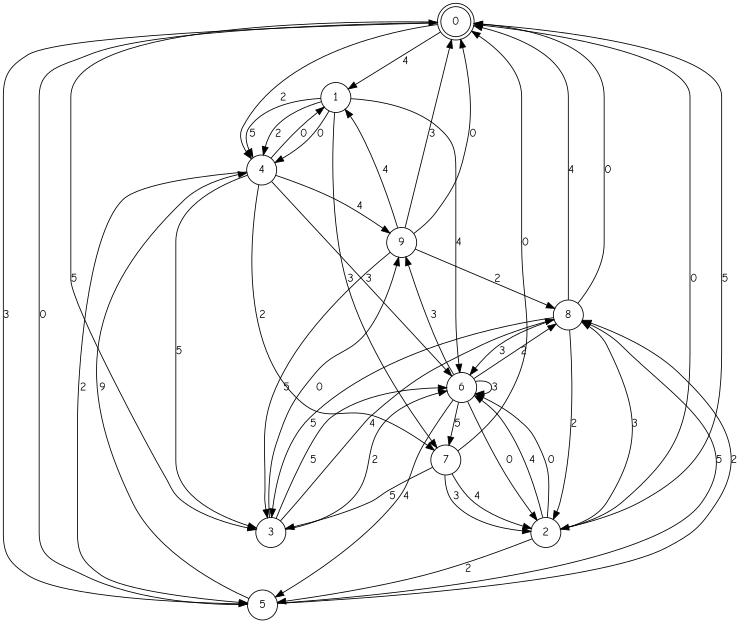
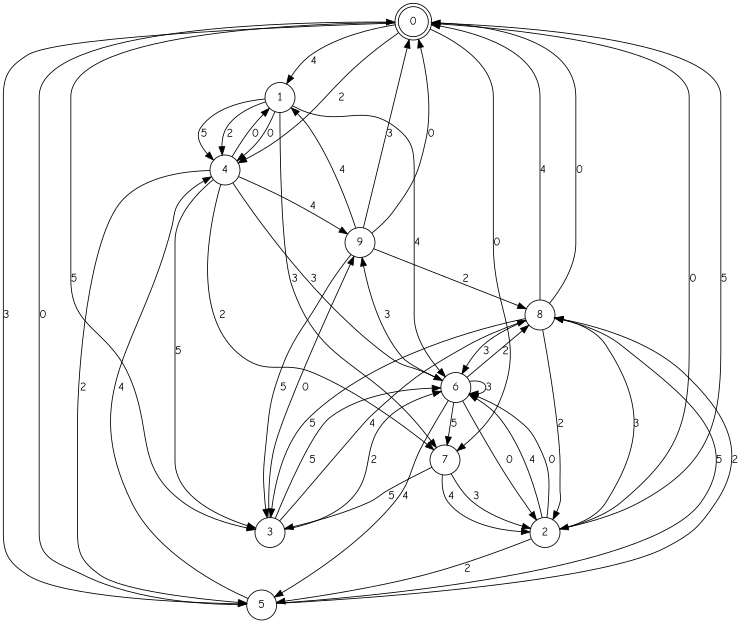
edge "7" -> "0": reversed
edge "5" -> "4": label "9" -> "4"
